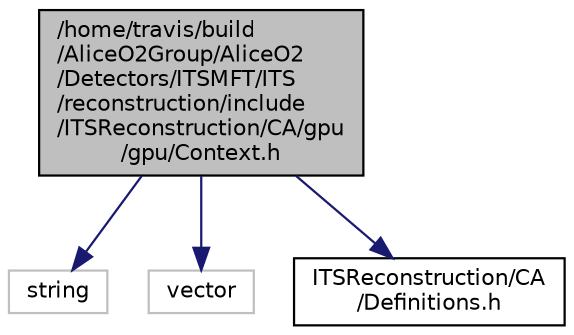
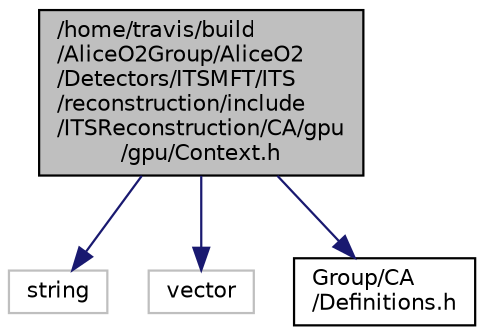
node "ITSReconstruction/CA /Definitions.h": label "ITSReconstruction/CA /Definitions.h" -> "Group/CA /Definitions.h"
